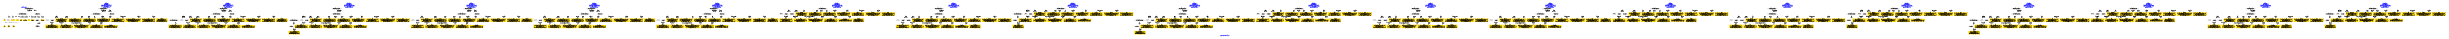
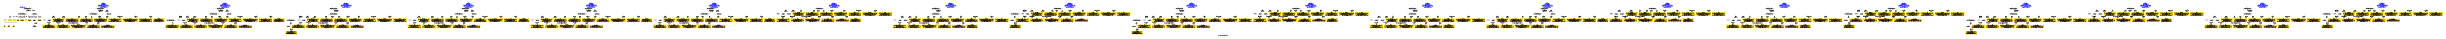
node "date": removed
